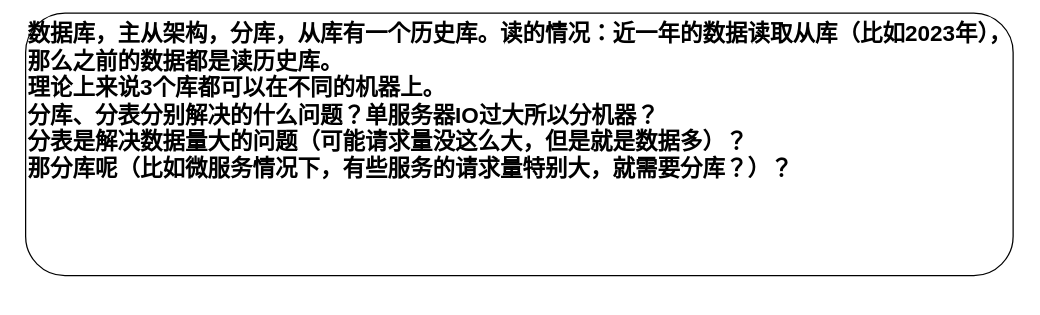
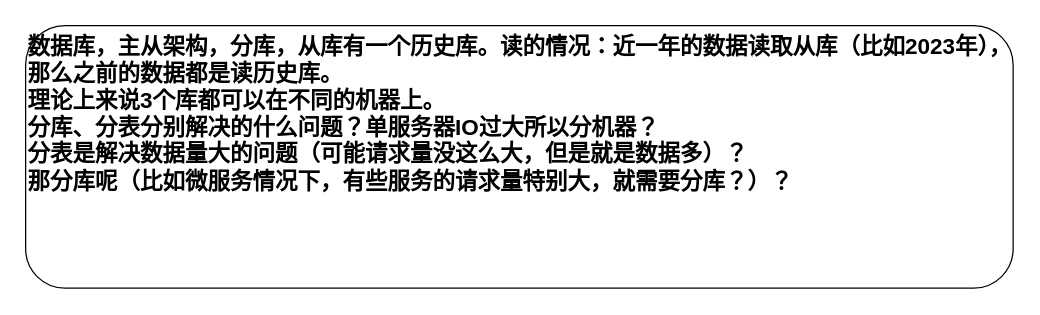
node "数据库，主从架构，分库，从库有一个历史库。读的情况：近一年的数据读取从库（比如2023年），那么之前的数据都是读历史库。 理论上来说3个库都可以在不同的机器上。 分库、分表分别解决的什么问题？单服务器IO过大所以分机器？ 分表是解决数据量大的问题（可能请求量没这么大，但是就是数据多）？ 那分库呢（比如微服务情况下，有些服务的请求量特别大，就需要分库？）？": moved (519, 144) -> (519, 157)
